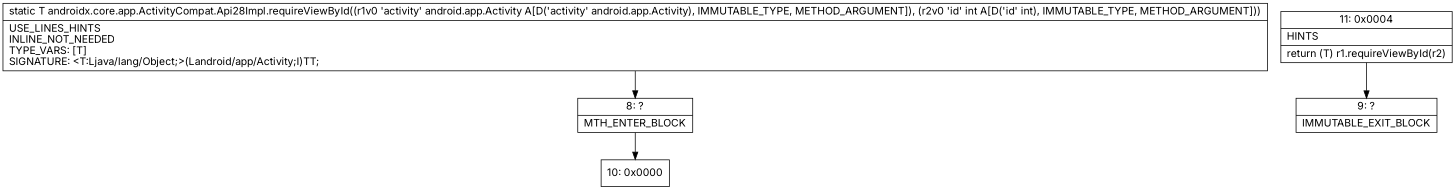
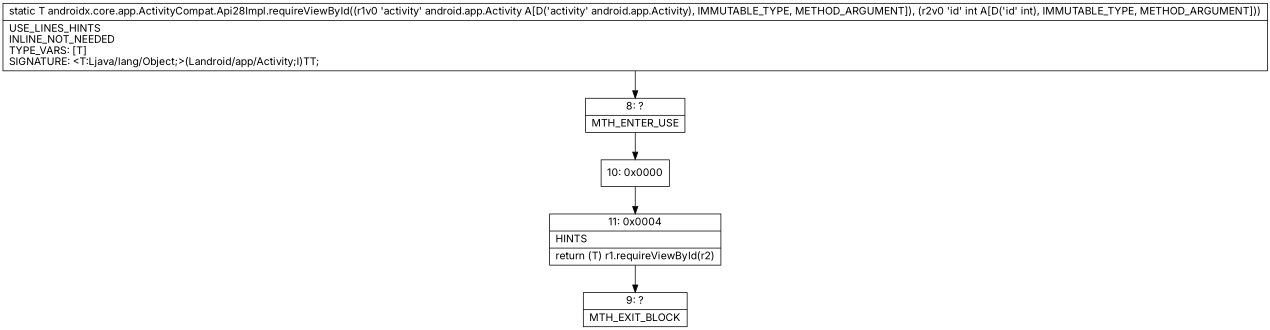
node "8: ?": text "MTH_ENTER_BLOCK" -> "MTH_ENTER_USE"
node "9: ?": text "IMMUTABLE_EXIT_BLOCK" -> "MTH_EXIT_BLOCK"
edge "10: 0x0000" -> "11: 0x0004": added
